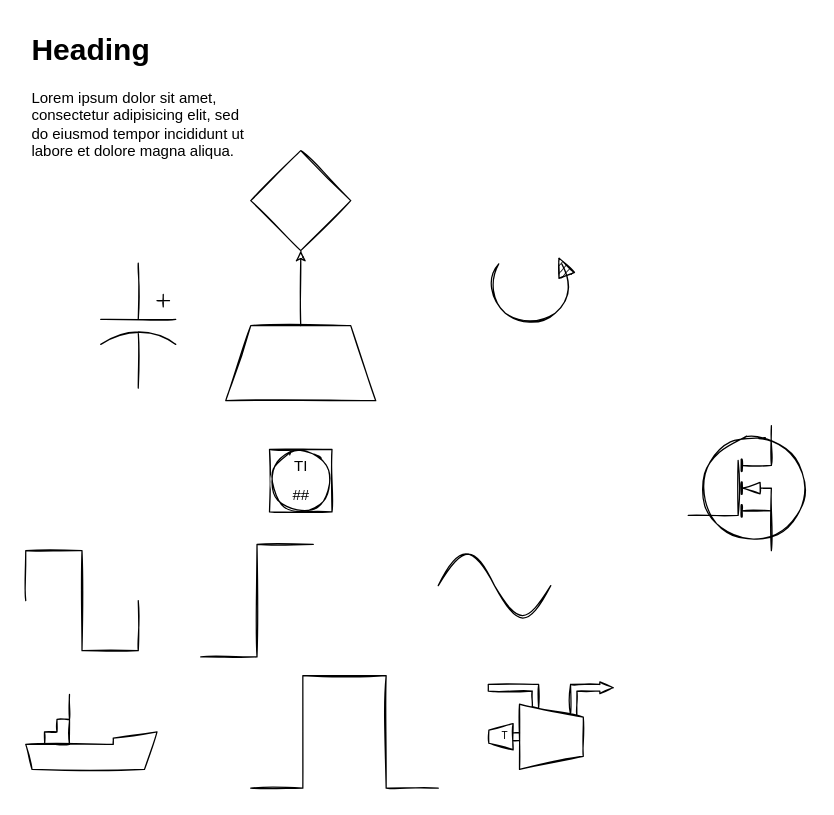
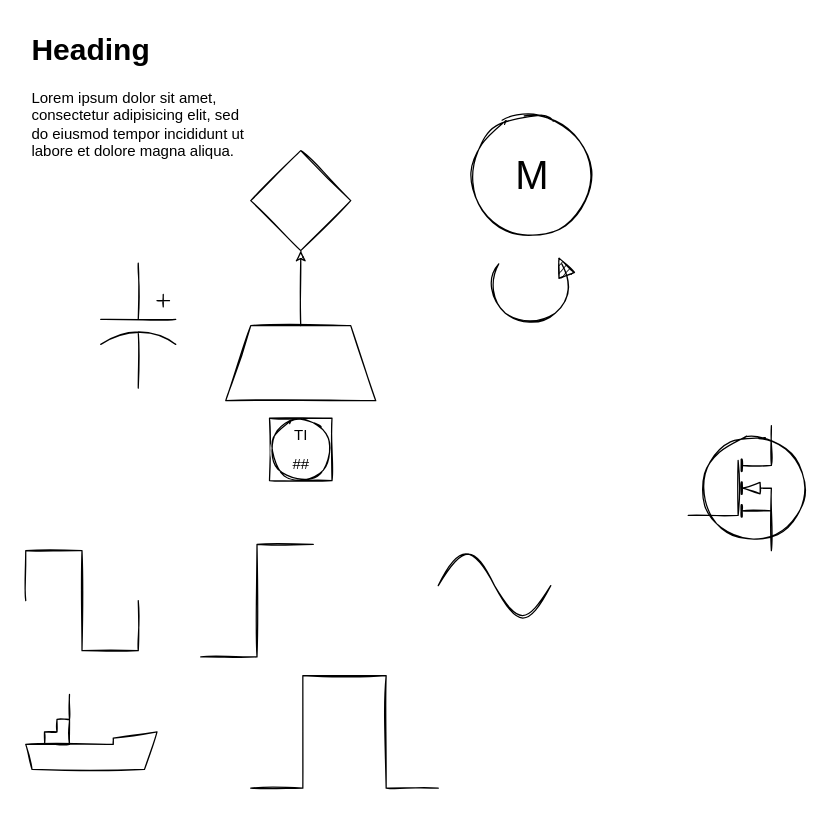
node "M": added
node "TI ##": moved (301, 481) -> (301, 449)
node "T": removed
